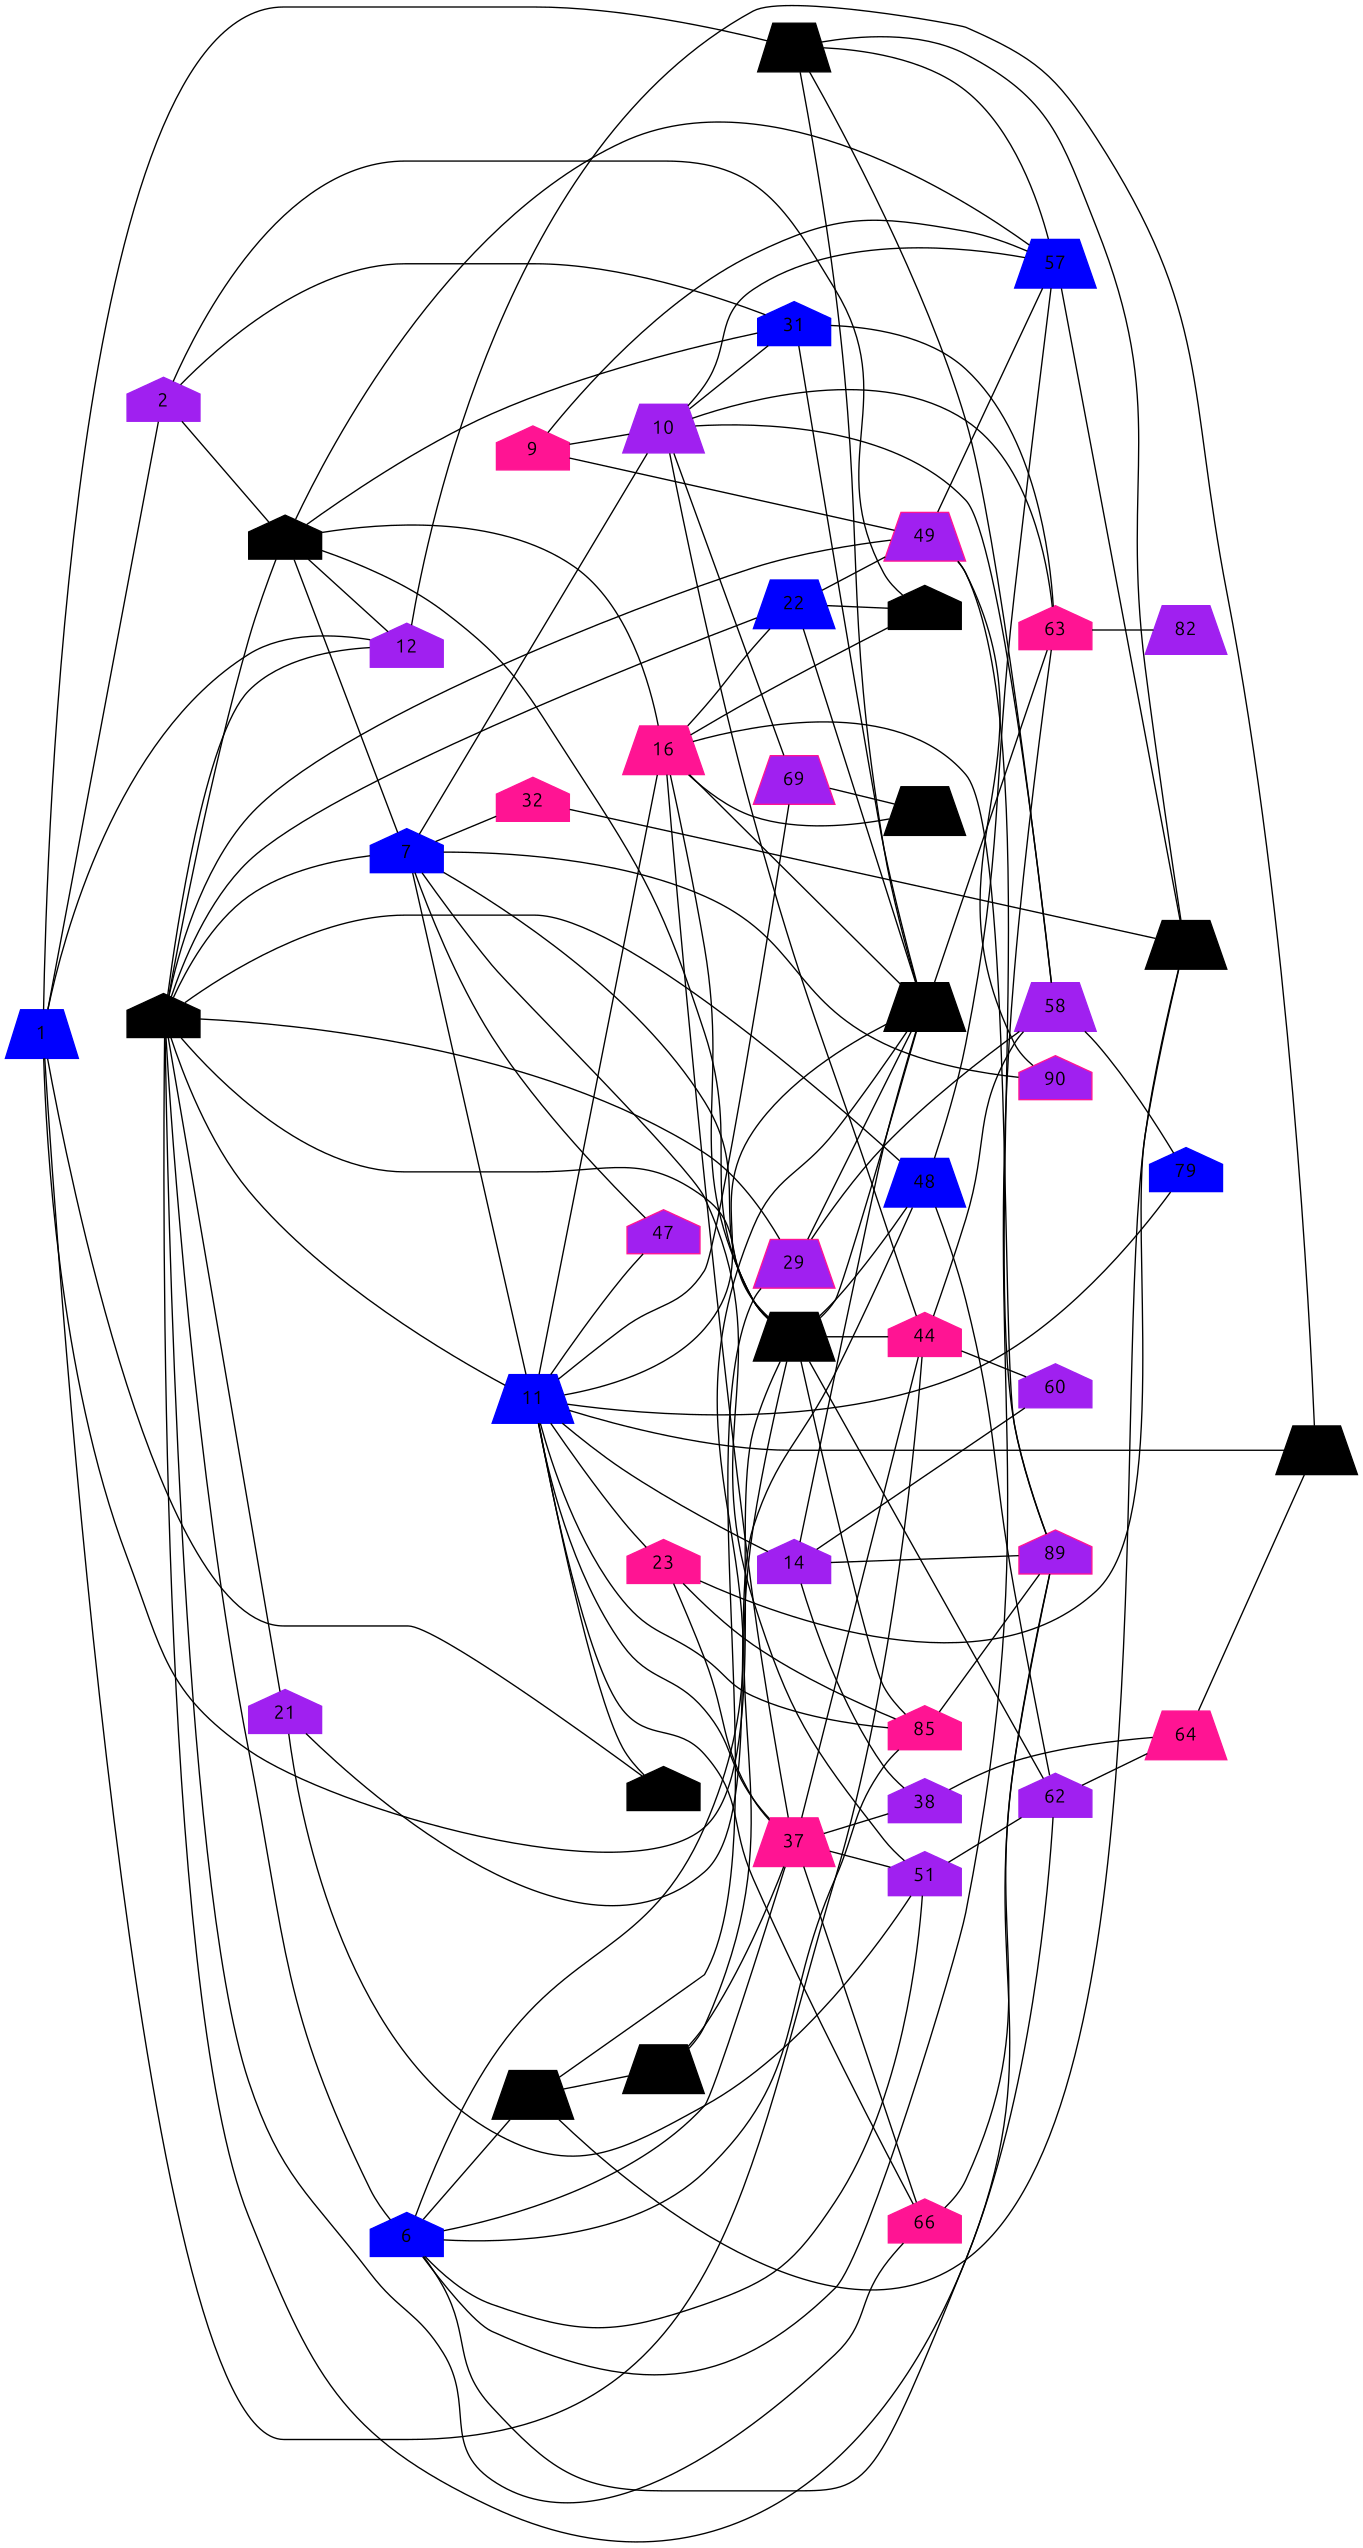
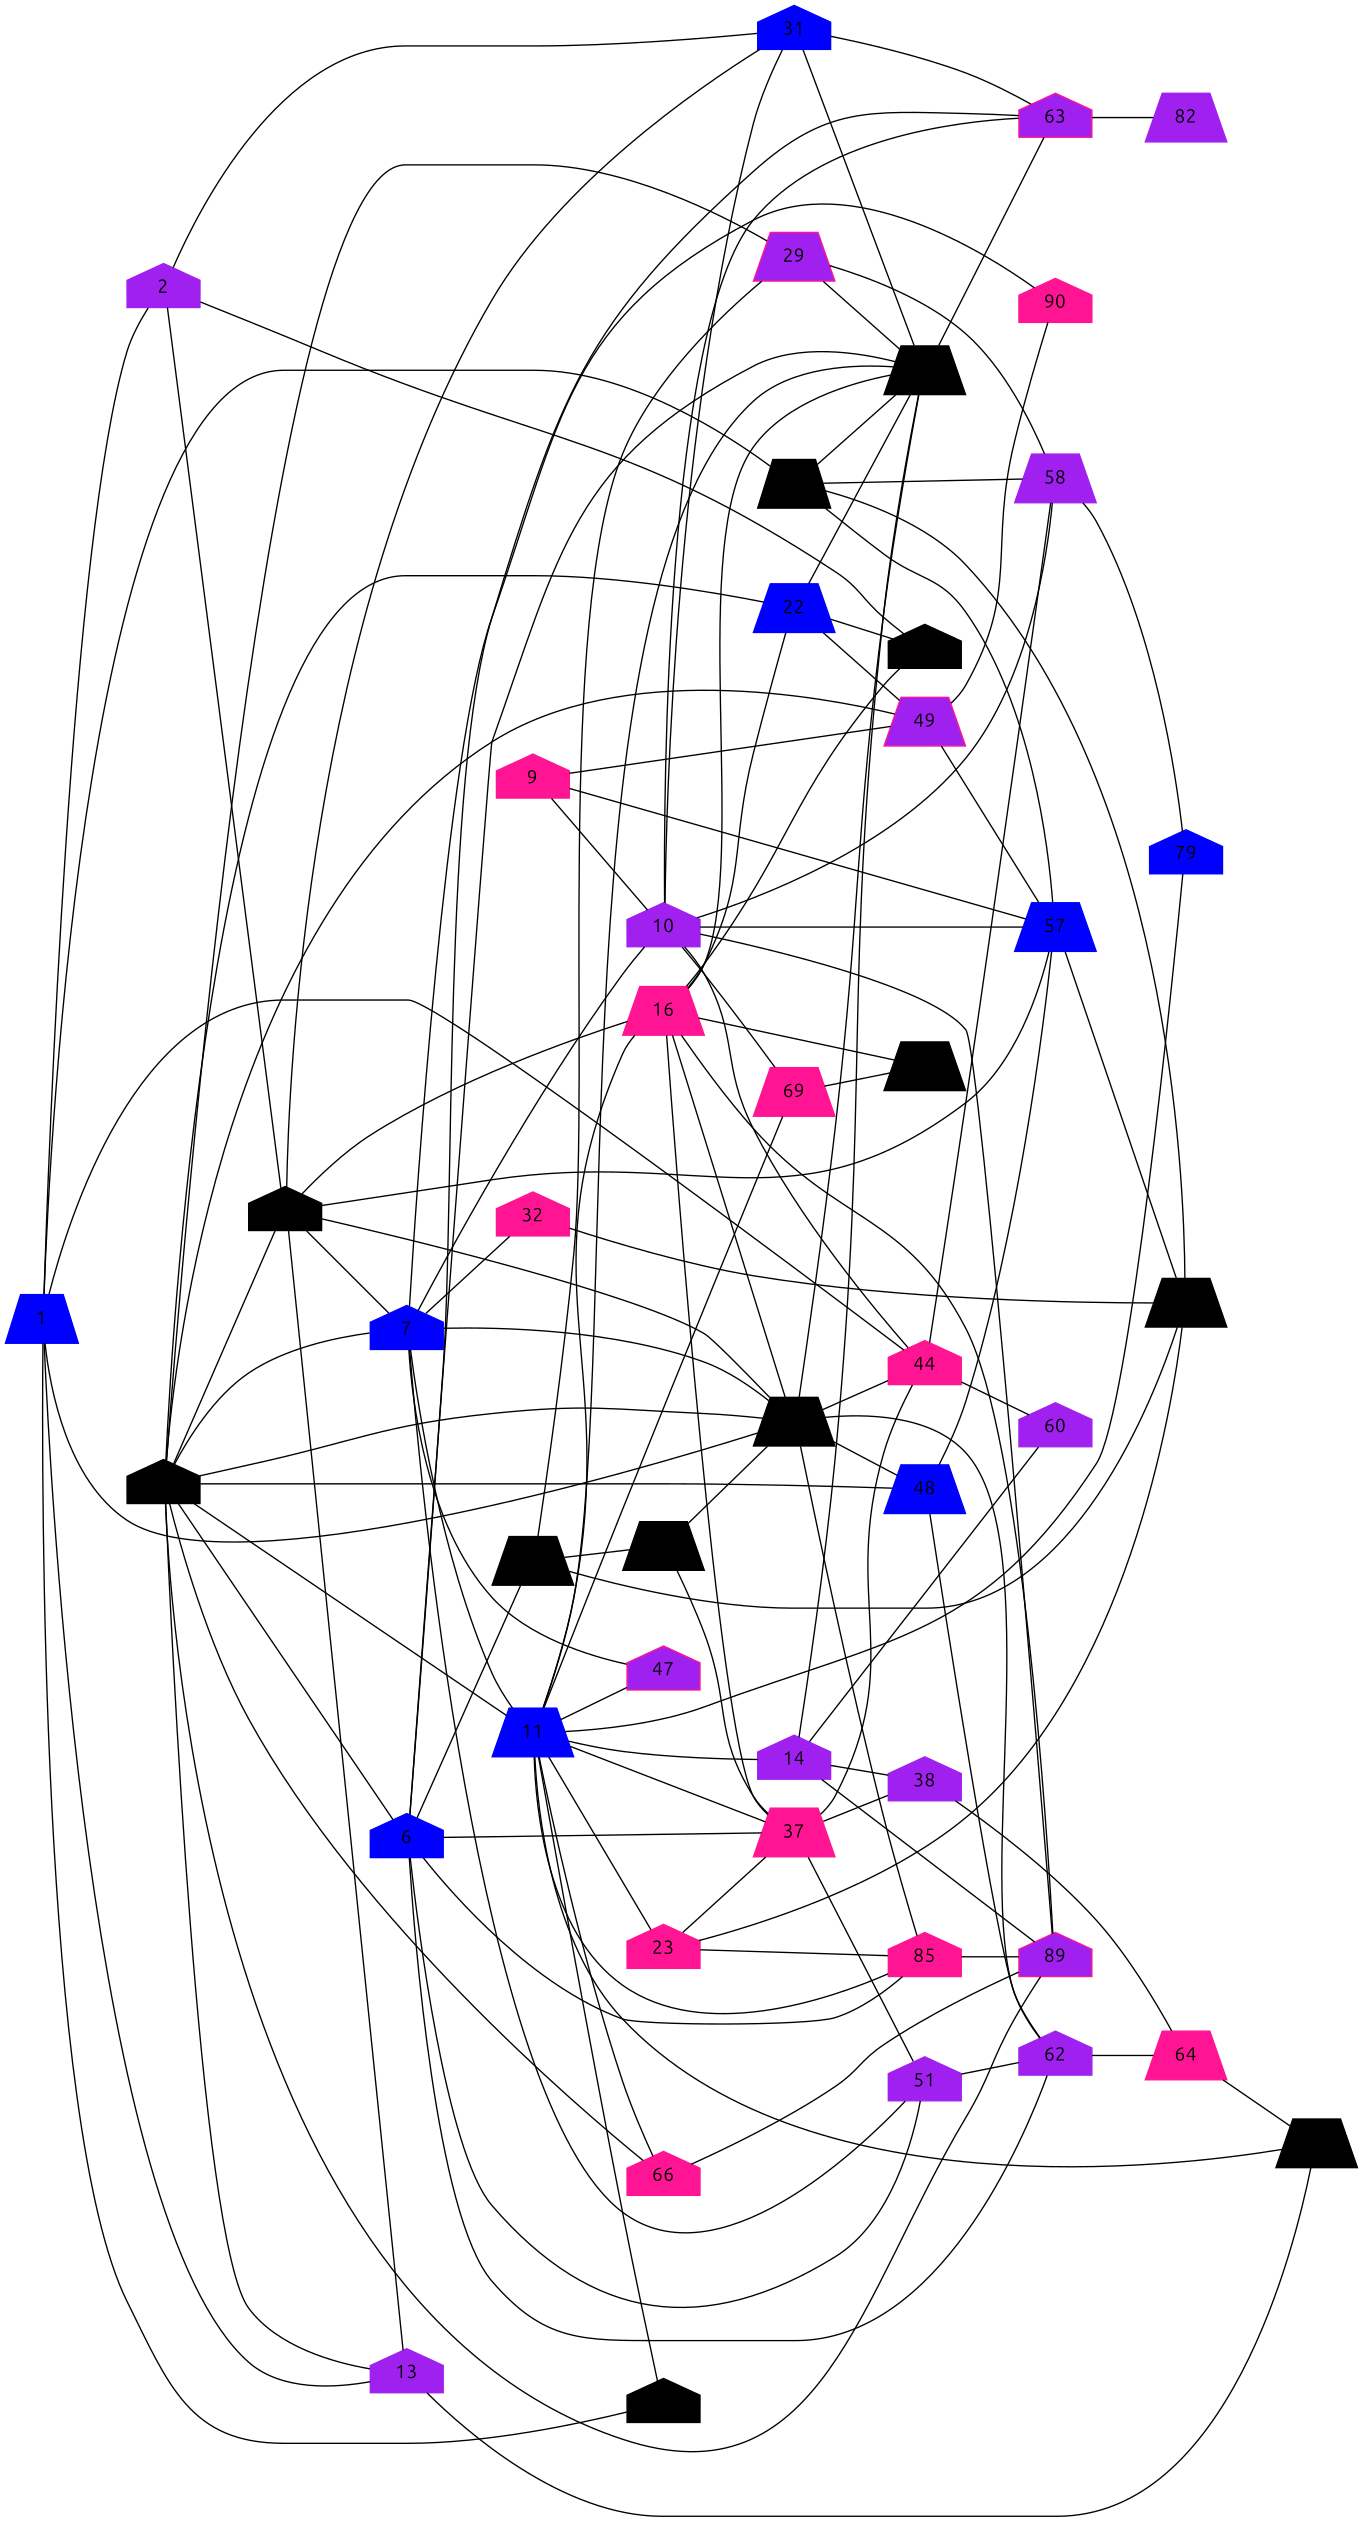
node "10": shape trapezium -> house
node "63": fillcolor deeppink -> purple
node "12": label "12" -> "13"
node "69": fillcolor purple -> deeppink
edge "49" -- "89": now "10" -- "89"
node "90": fillcolor purple -> deeppink
node "21": removed
edge "37" -- "66": removed
